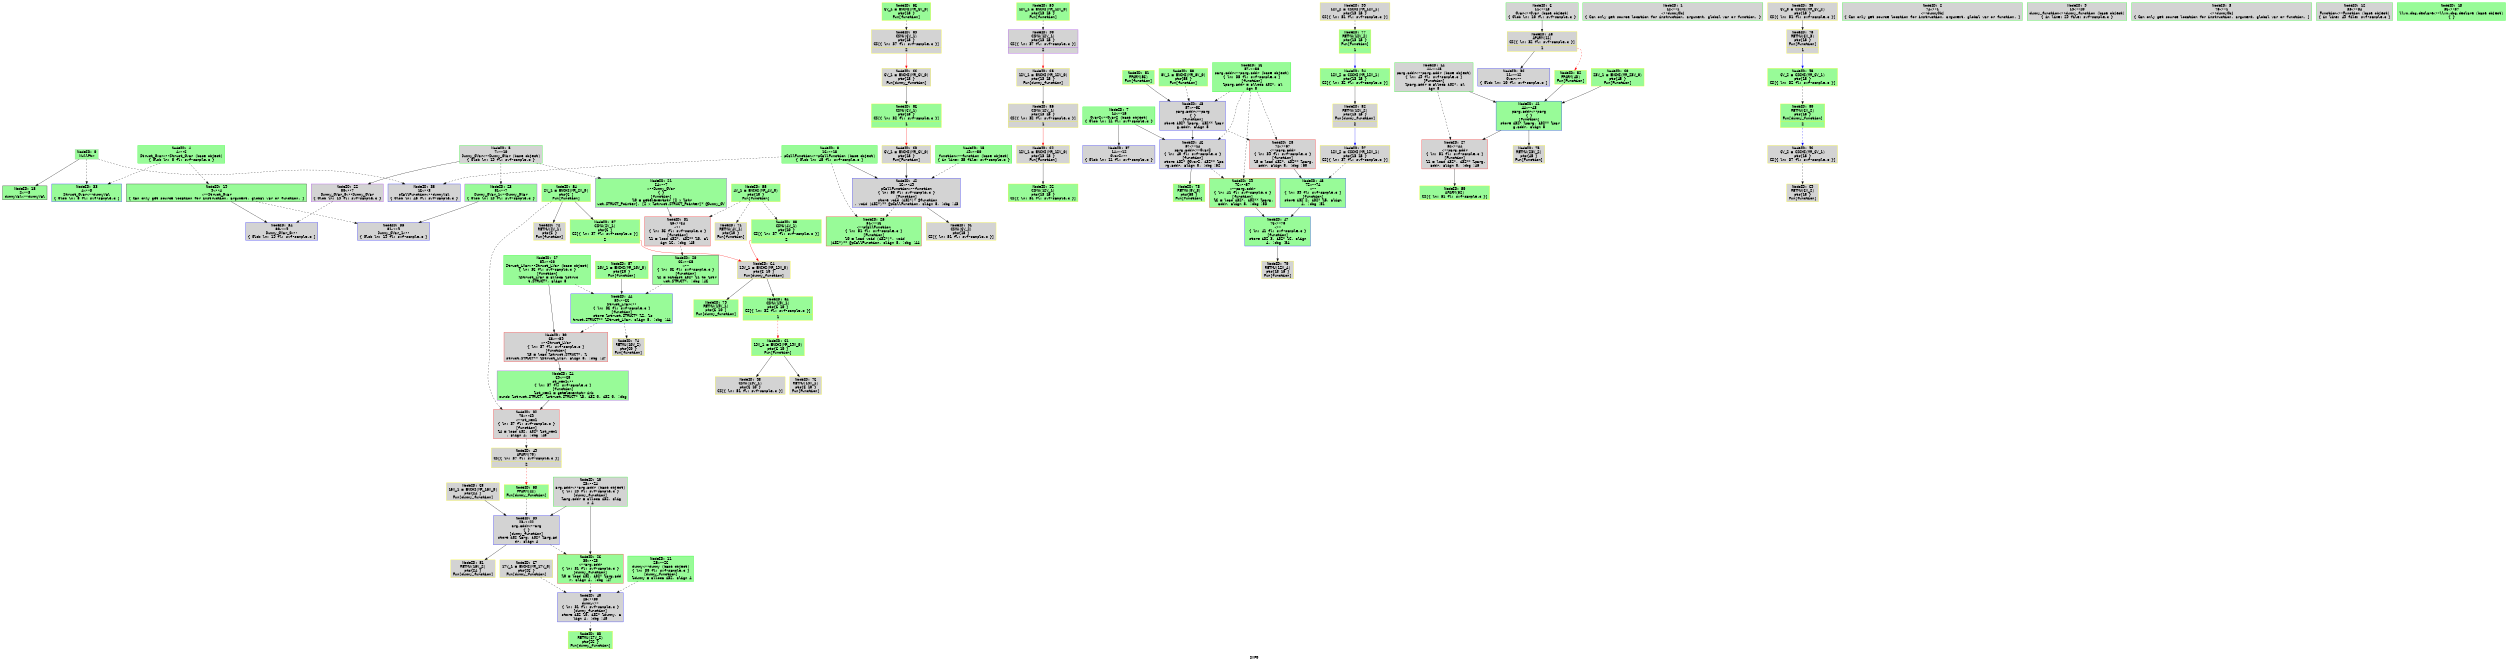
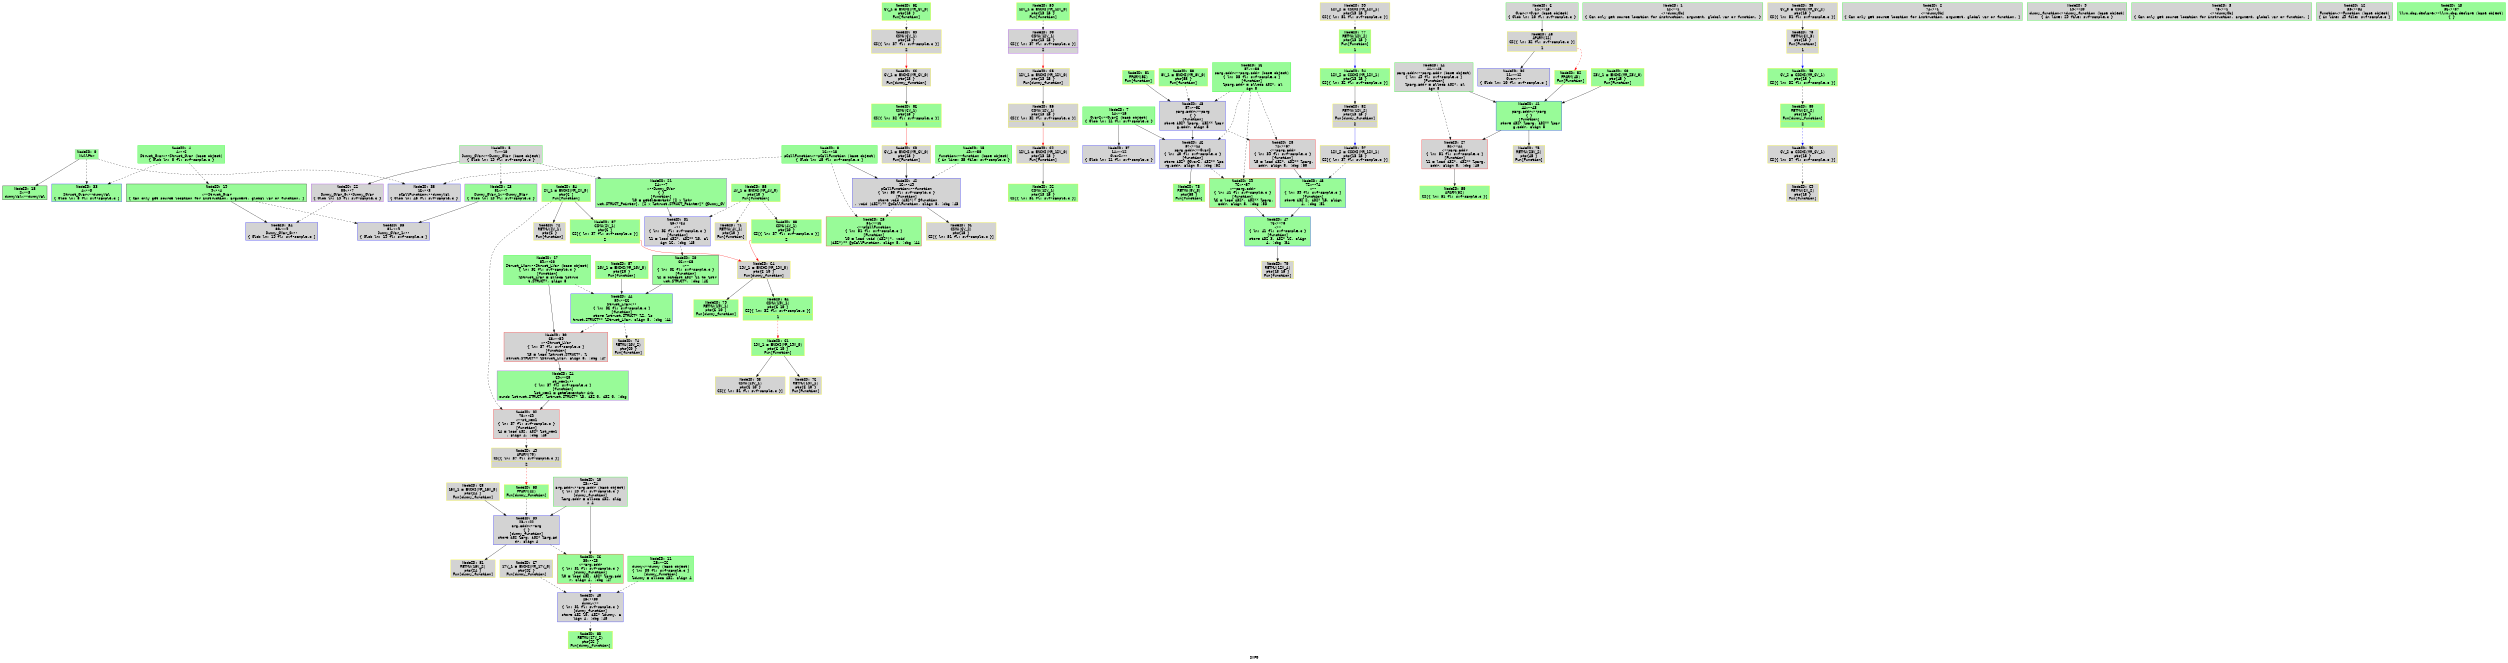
node "NodeID: 31": color red -> blue
edge "NodeID: 20" -> "NodeID: 44": style dashed -> solid
